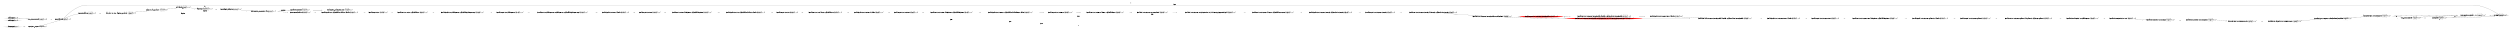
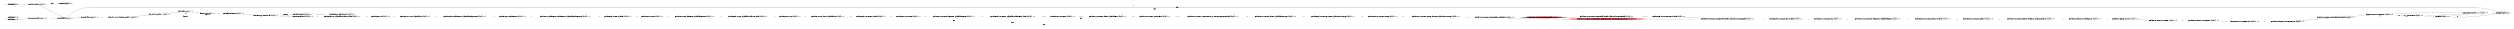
node "return digester@@@15@@@['0', '0', '1']": added
